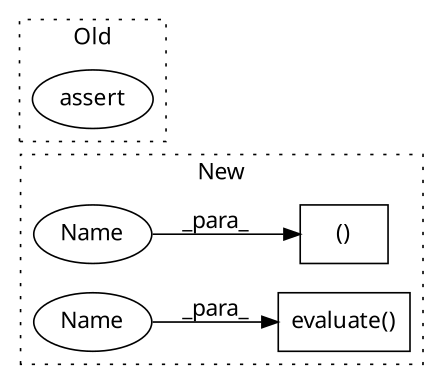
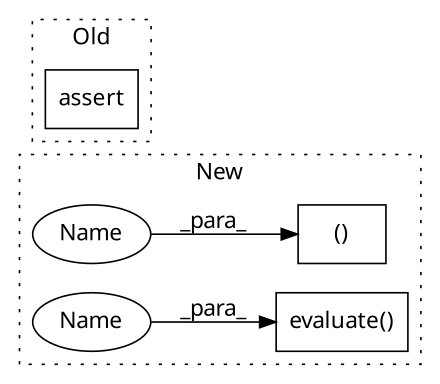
node "assert": shape ellipse -> box
